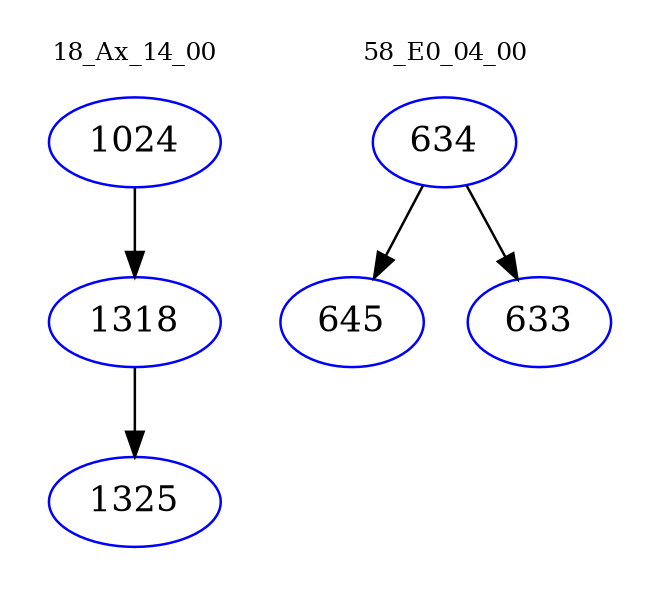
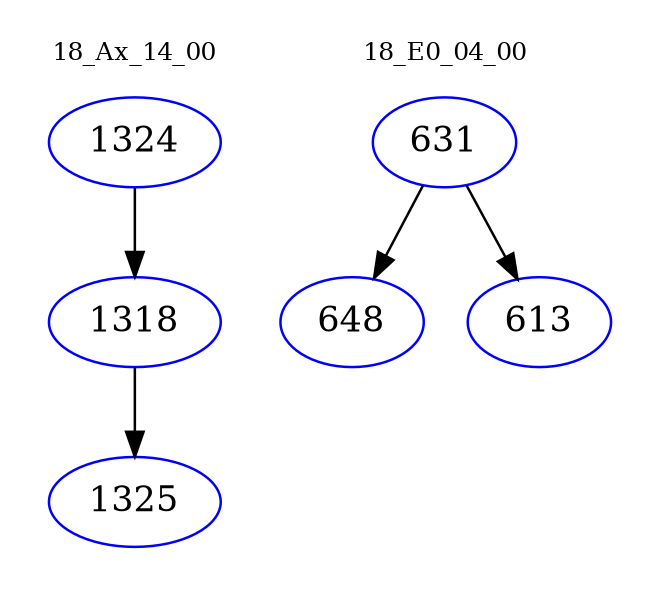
cluster "58_E0_04_00": label "58_E0_04_00" -> "18_E0_04_00"
node "1024": label "1024" -> "1324"
node "634": label "634" -> "631"
node "645": label "645" -> "648"
node "633": label "633" -> "613"
